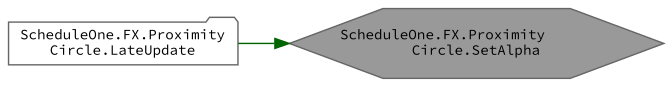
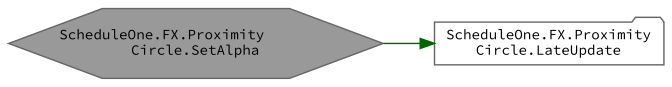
edge "ScheduleOne.FX.Proximity Circle.LateUpdate" -> "ScheduleOne.FX.Proximity Circle.SetAlpha": reversed
